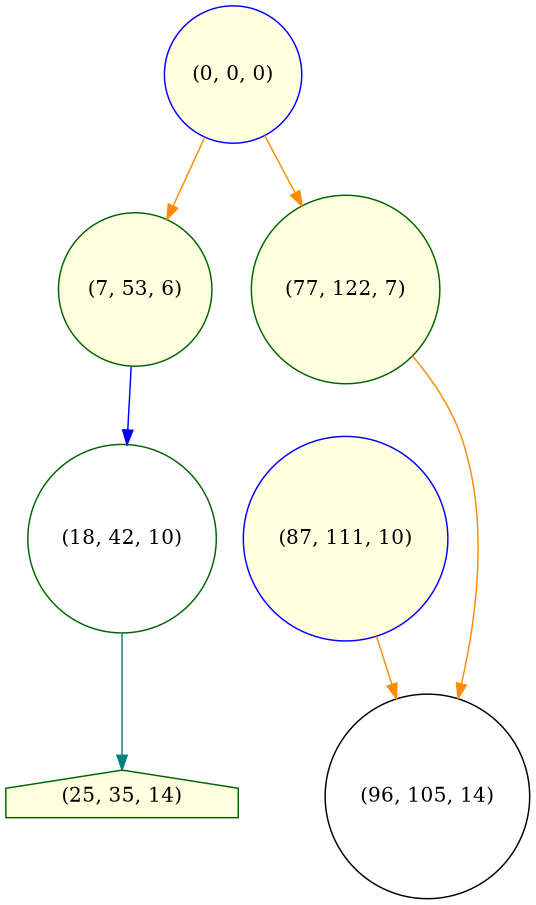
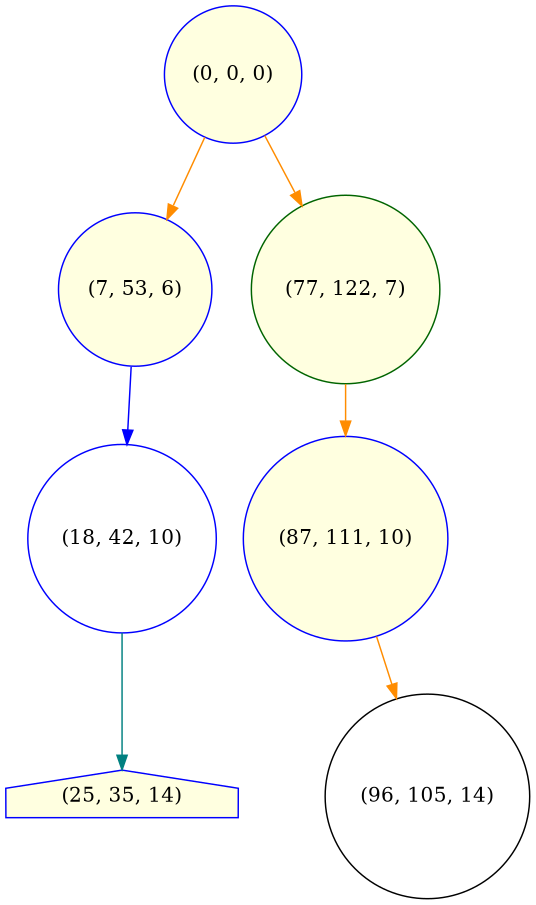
node "(7, 53, 6)": color darkgreen -> blue
edge "(77, 122, 7)" -> "(96, 105, 14)": now "(77, 122, 7)" -> "(87, 111, 10)"
node "(18, 42, 10)": color darkgreen -> blue
node "(25, 35, 14)": color darkgreen -> blue
